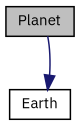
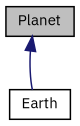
edge "Planet" -> "Earth": reversed
